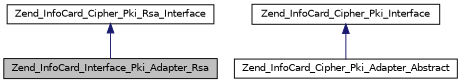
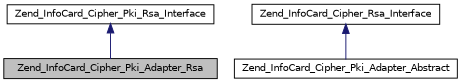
node "Zend_InfoCard_Cipher_Pki_Interface": label "Zend_InfoCard_Cipher_Pki_Interface" -> "Zend_InfoCard_Cipher_Rsa_Interface"
node "Zend_InfoCard_Interface_Pki_Adapter_Rsa": label "Zend_InfoCard_Interface_Pki_Adapter_Rsa" -> "Zend_InfoCard_Cipher_Pki_Adapter_Rsa"
